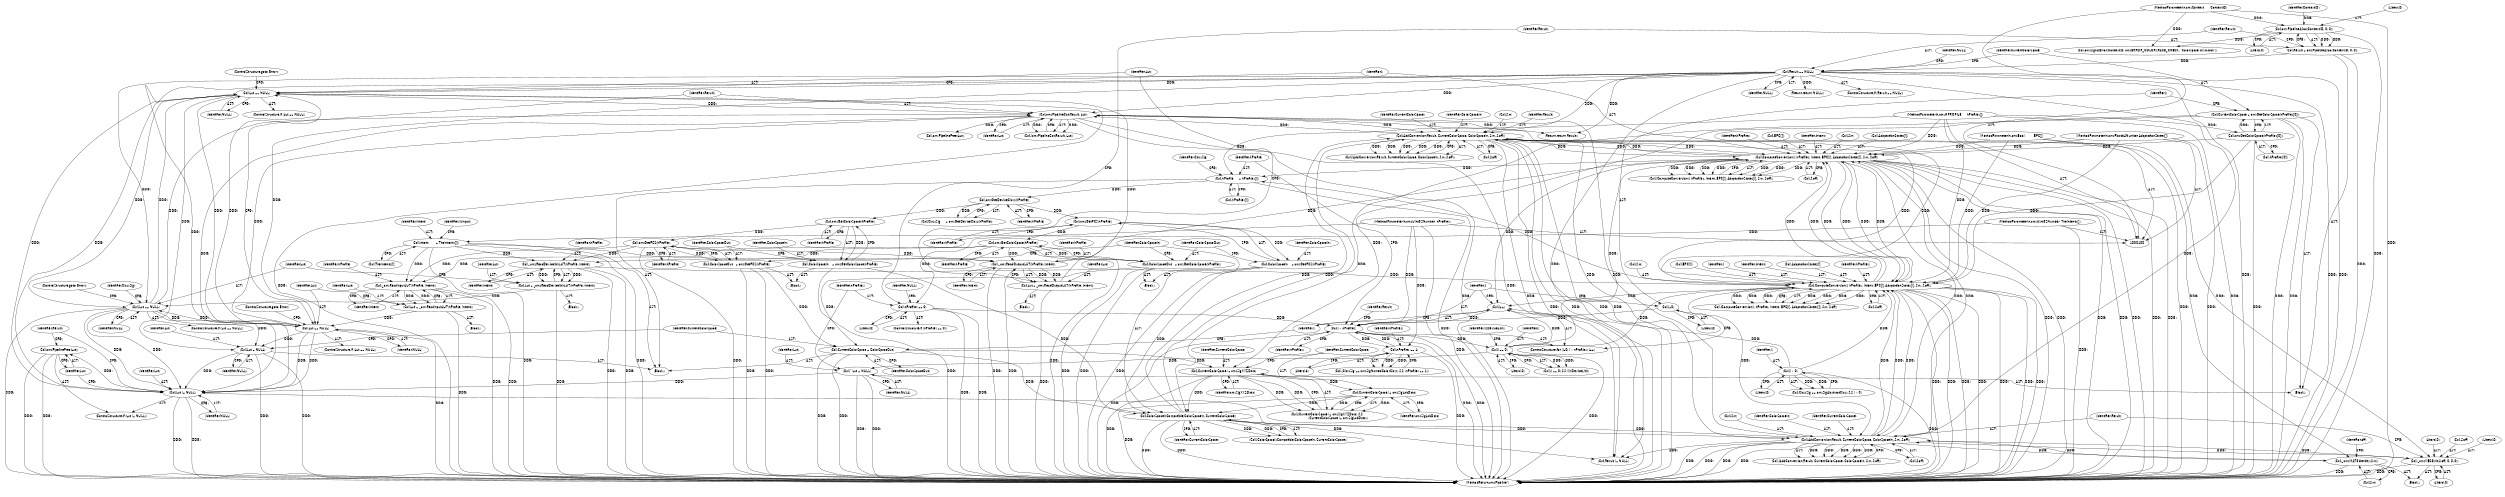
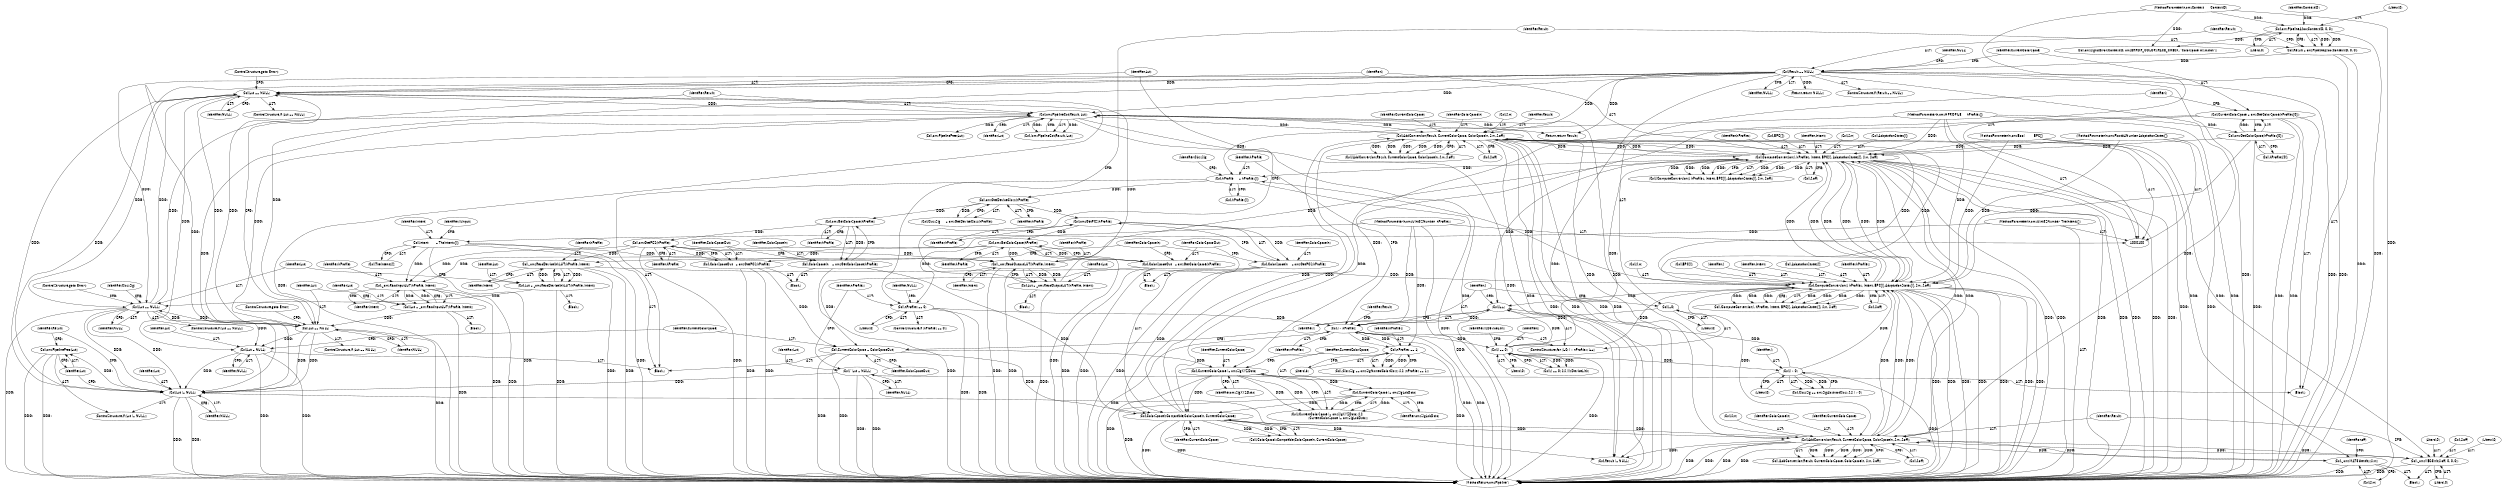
edge "(Call,Intent        = TheIntents[i])" -> "(Call,_cmsReadDevicelinkLUT(hProfile, Intent))": removed, label "DDG:"
edge "(Call,i=0)" -> "(ControlStructure,for (i=0; i < nProfiles; i++))": label "CFG: " -> "AST: "
edge "(MethodParameterIn,cmsUInt32Number  TheIntents[])" -> "(MethodReturn,cmsPipeline*)": label "DDG: " -> "AST: "
edge "(Call,i == 0)" -> "(Call,* Lut = NULL)": now "(Call,i == 0)" -> "(Call,i > 0)"
